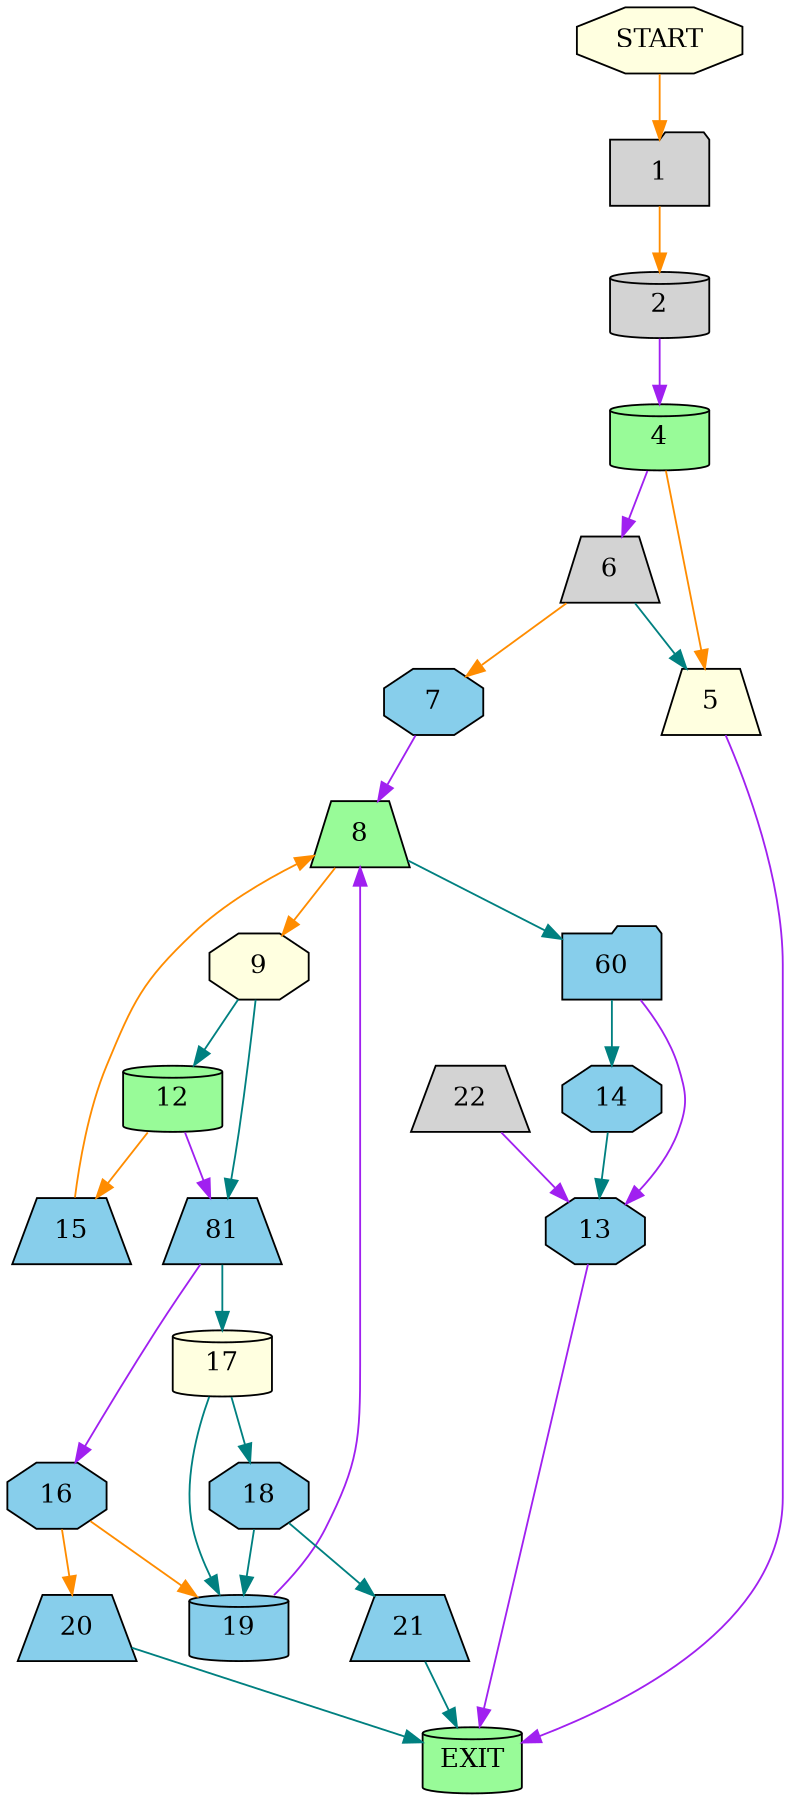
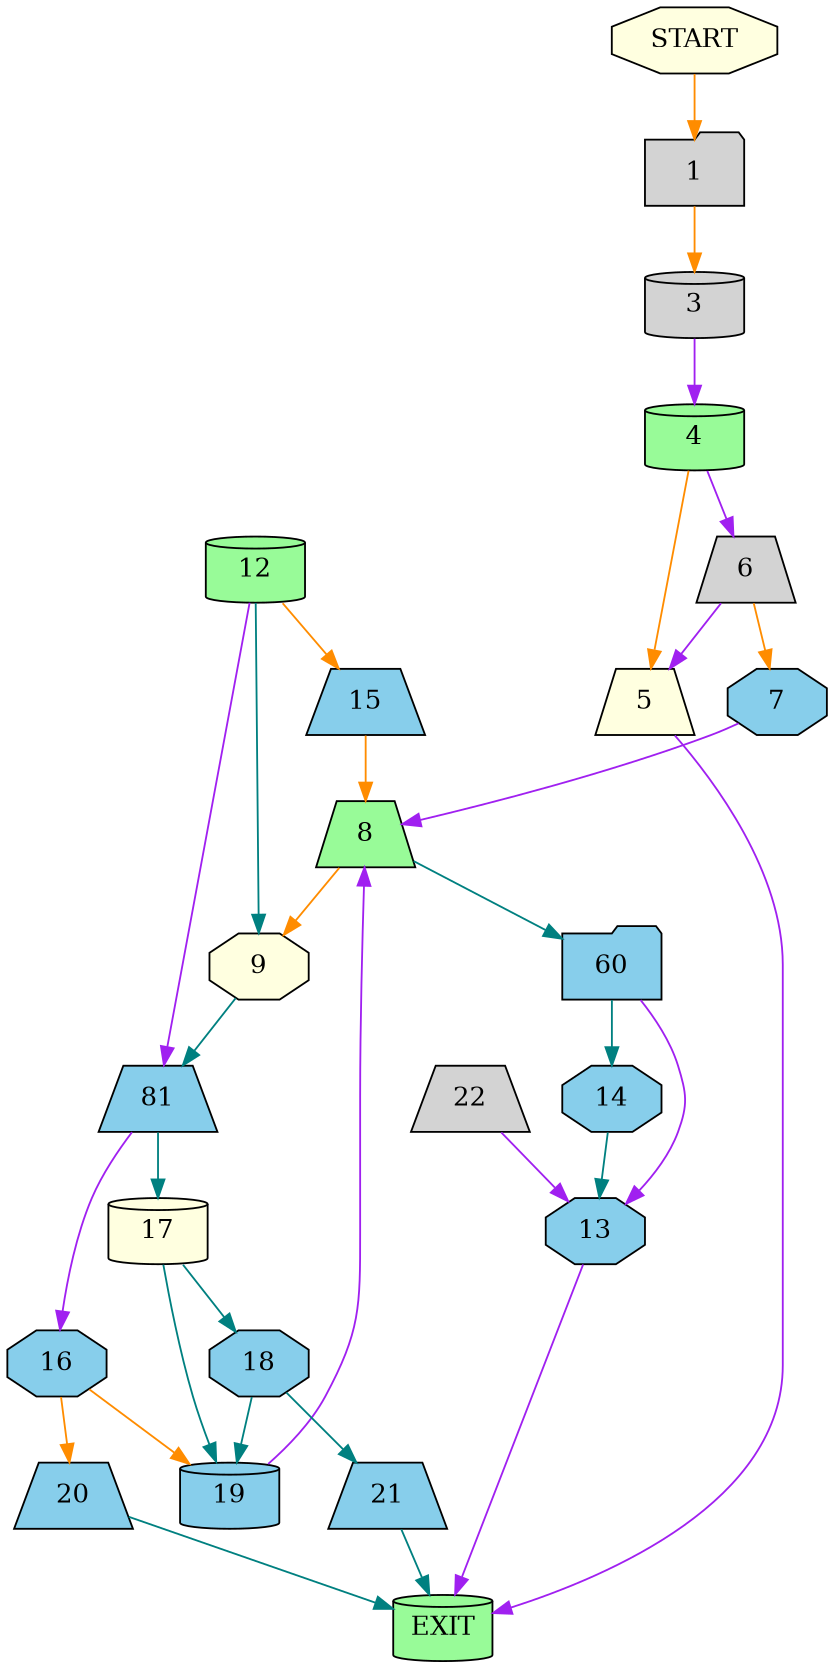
node "2": label "2" -> "3"
edge "6" -> "5": color teal -> purple
edge "9" -> "12": reversed
